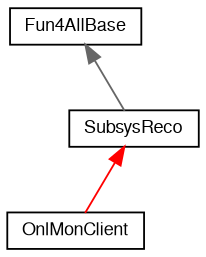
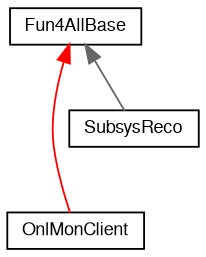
edge "OnlMonClient" -> "SubsysReco": now "OnlMonClient" -> "Fun4AllBase"
